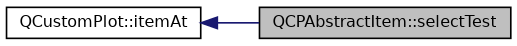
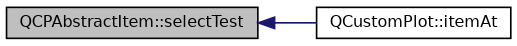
edge "QCPAbstractItem::selectTest" -> "QCustomPlot::itemAt": reversed
